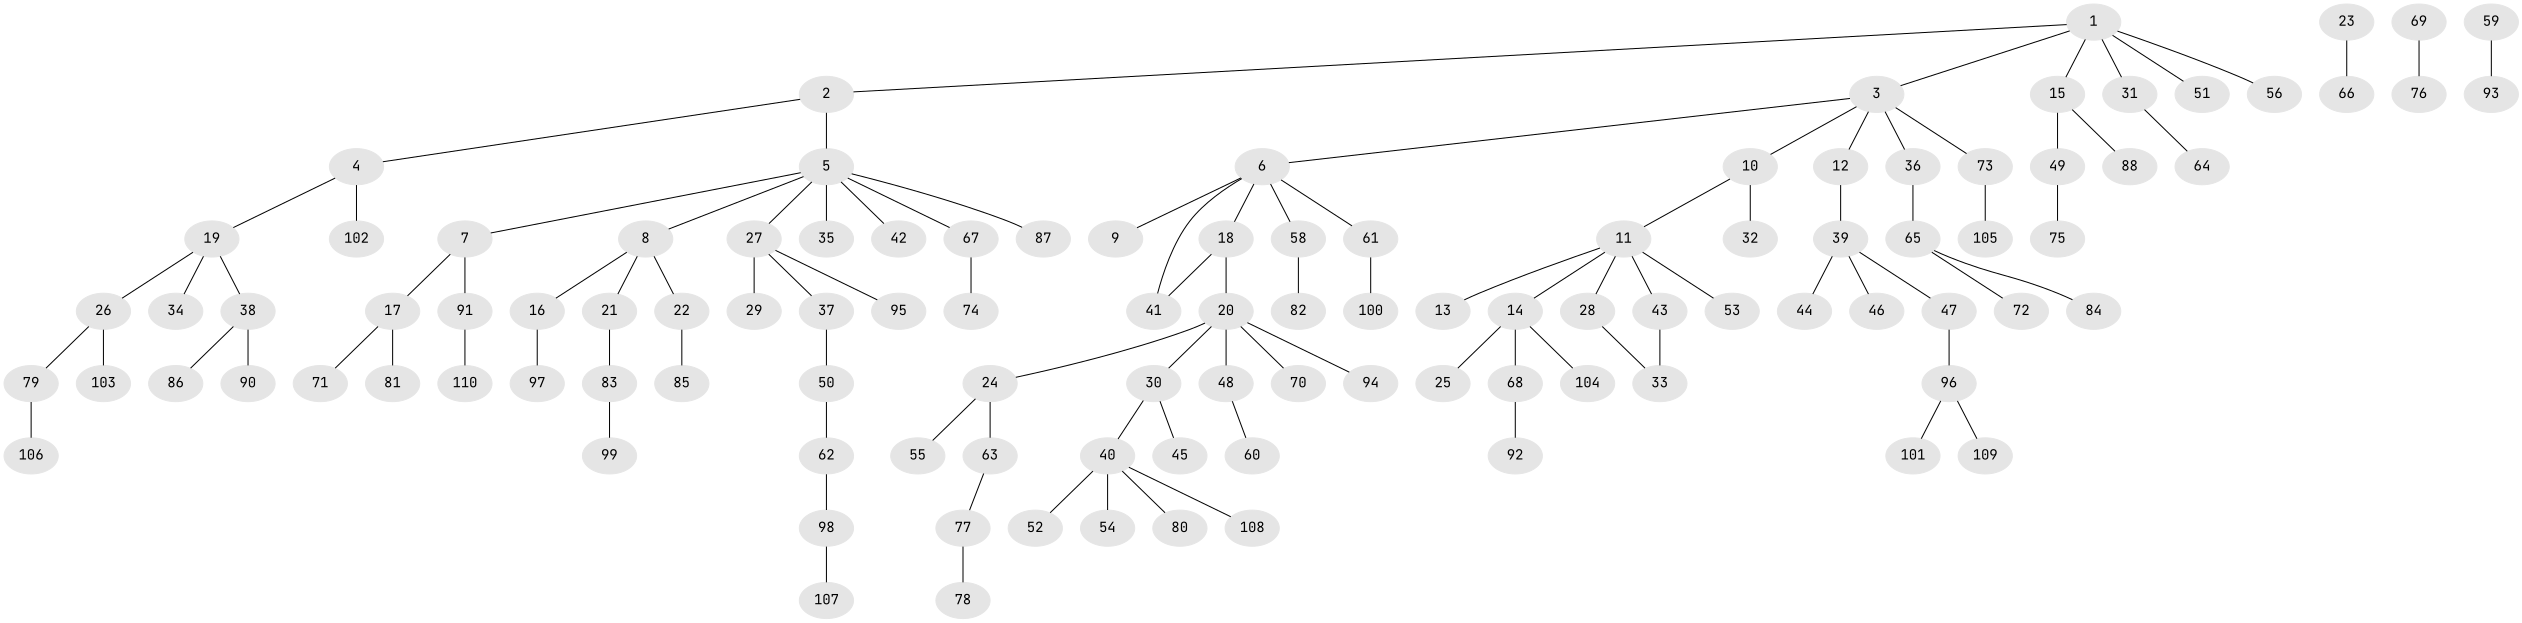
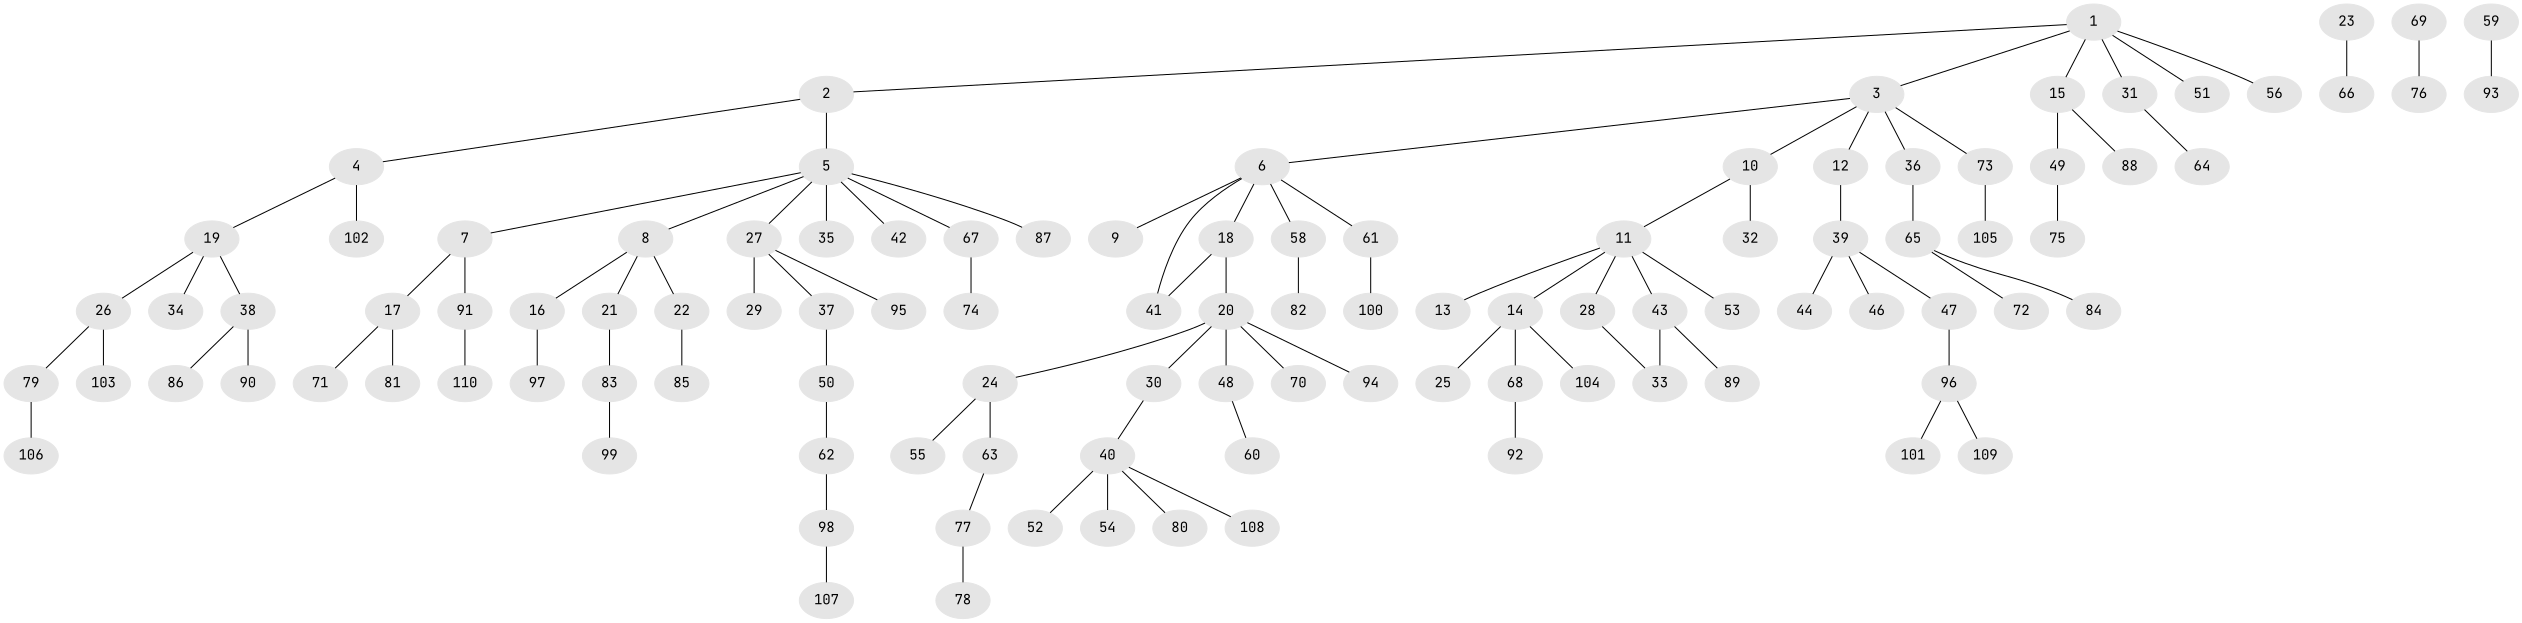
node "89": added
node "45": removed
